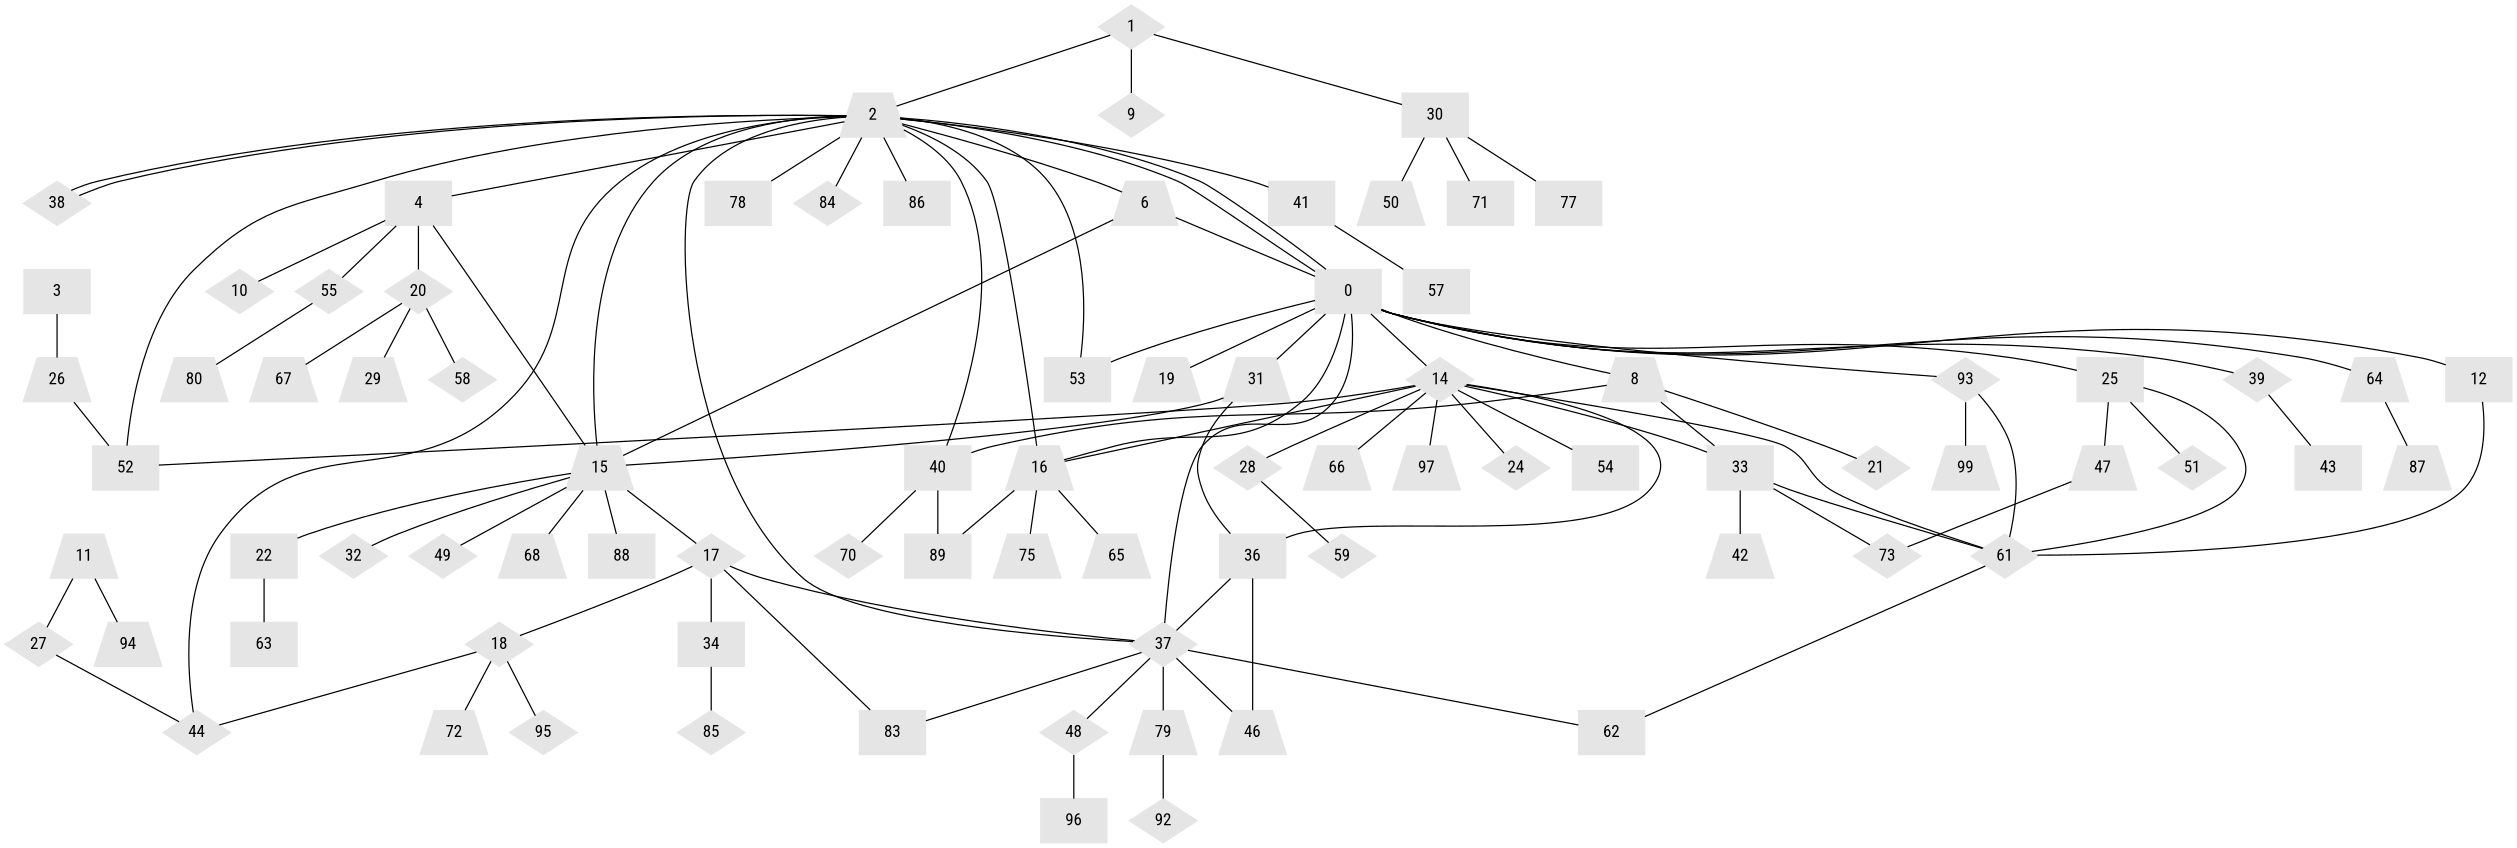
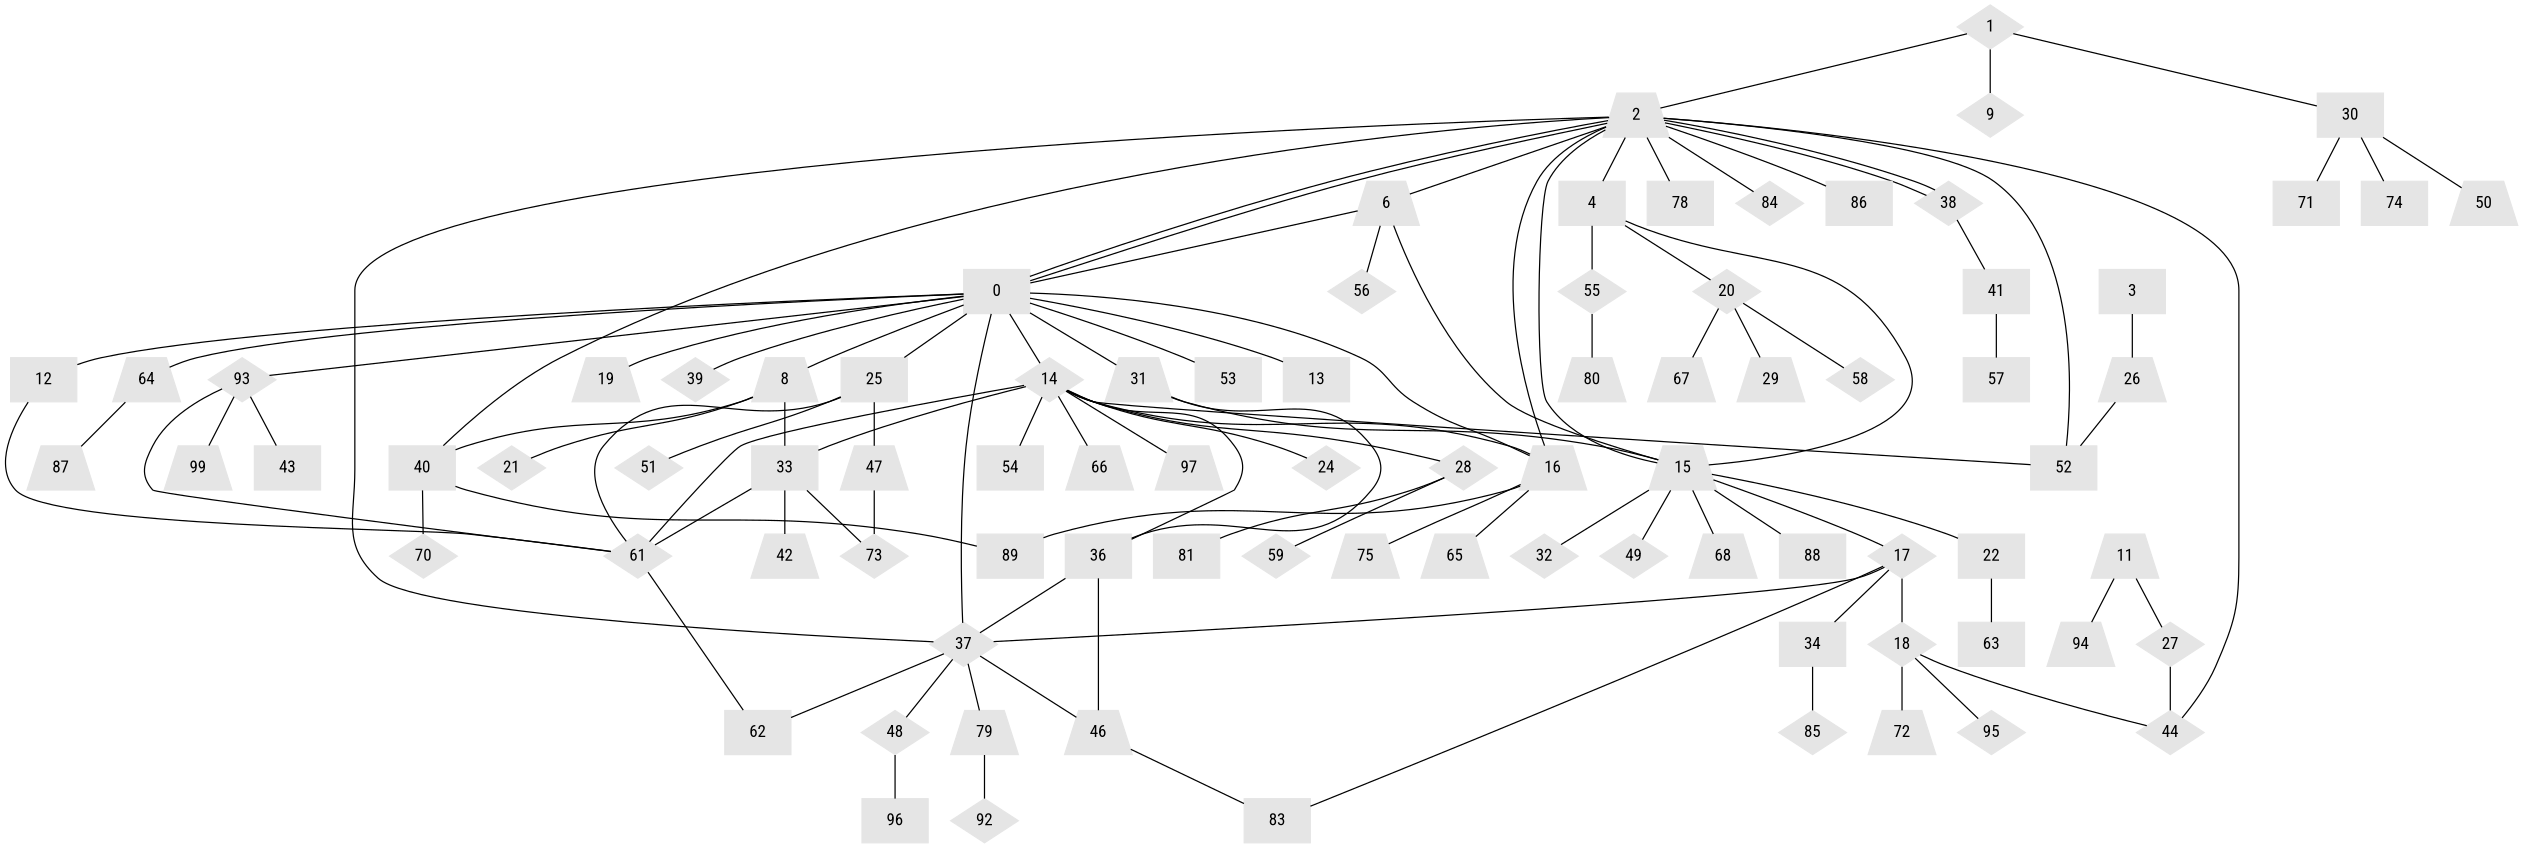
edge "2" -- "41": now "38" -- "41"
edge "2" -- "53": removed
node "77": label "77" -> "74"
node "10": removed
node "56": added
node "13": added
edge "39" -- "43": now "93" -- "43"
node "81": added
edge "37" -- "83": now "46" -- "83"
